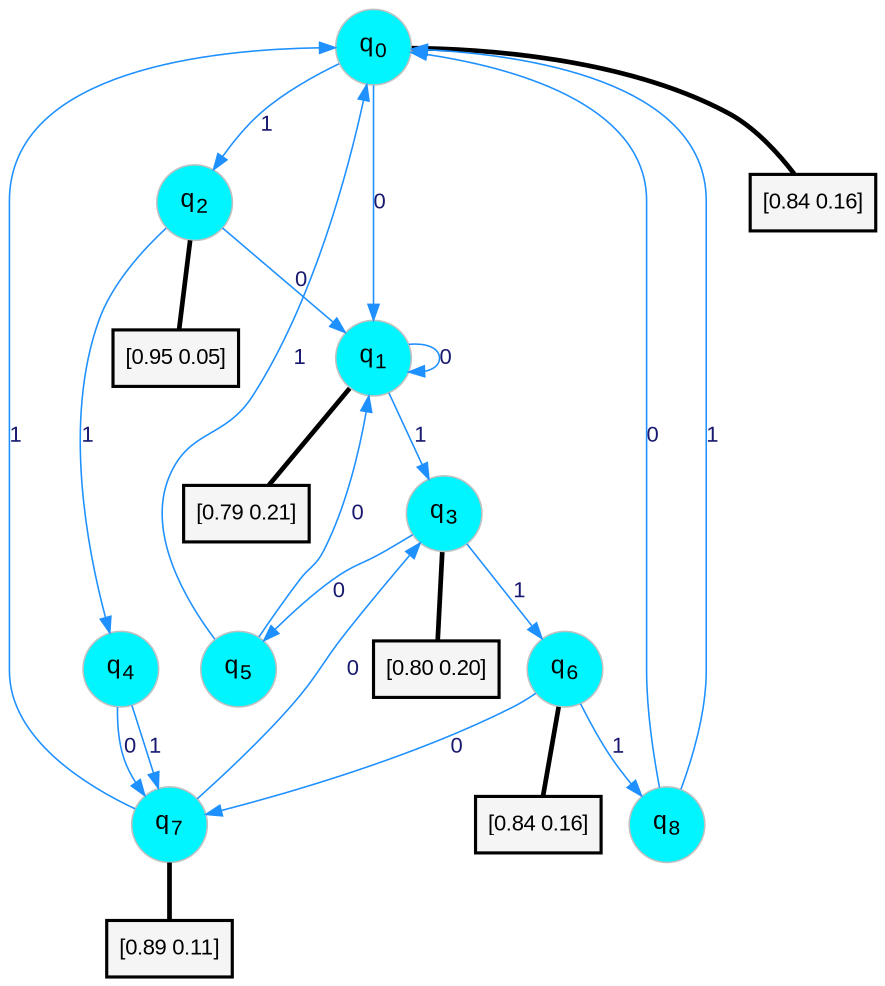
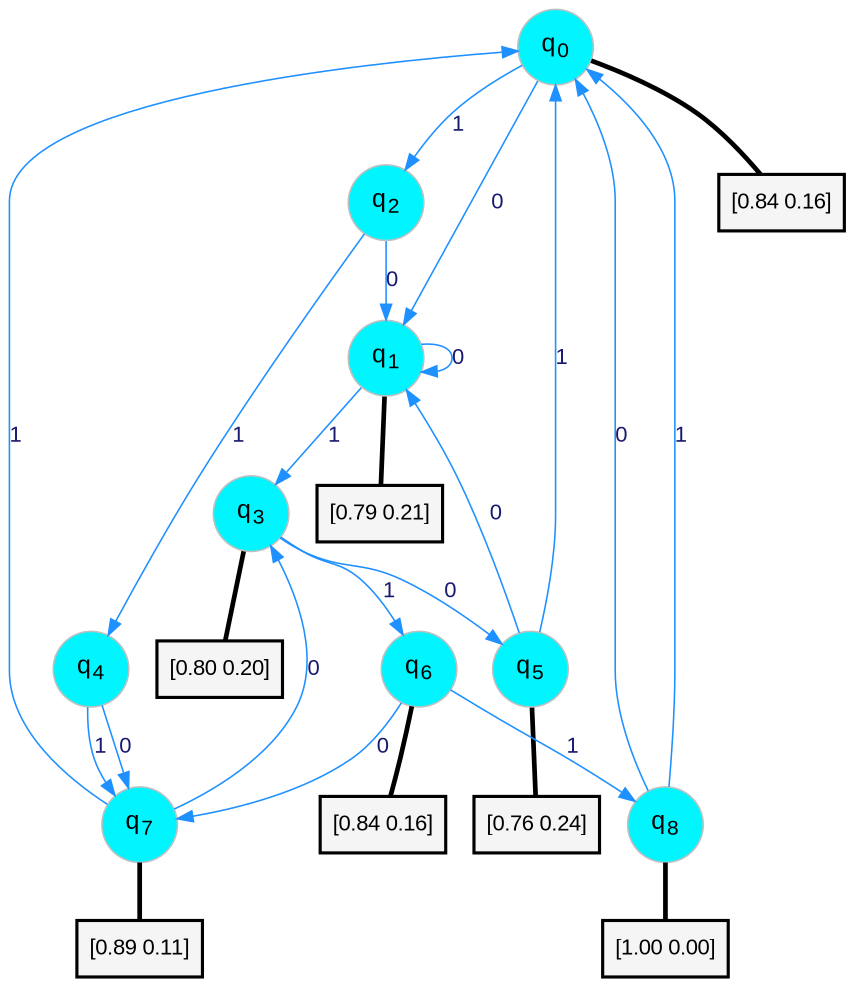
node "[0.95 0.05]": removed
node "[0.76 0.24]": added
node "[1.00 0.00]": added
